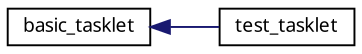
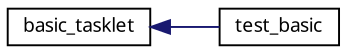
node "test_tasklet": label "test_tasklet" -> "test_basic"
